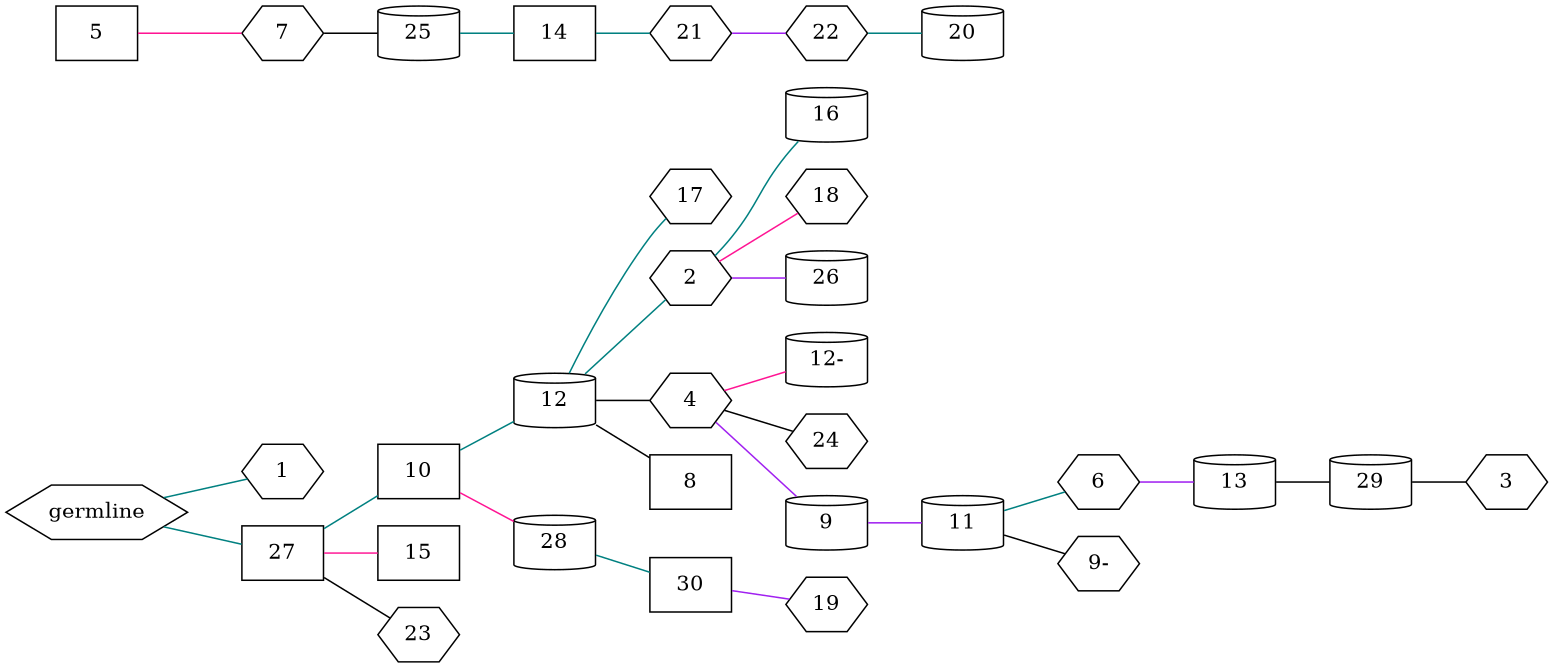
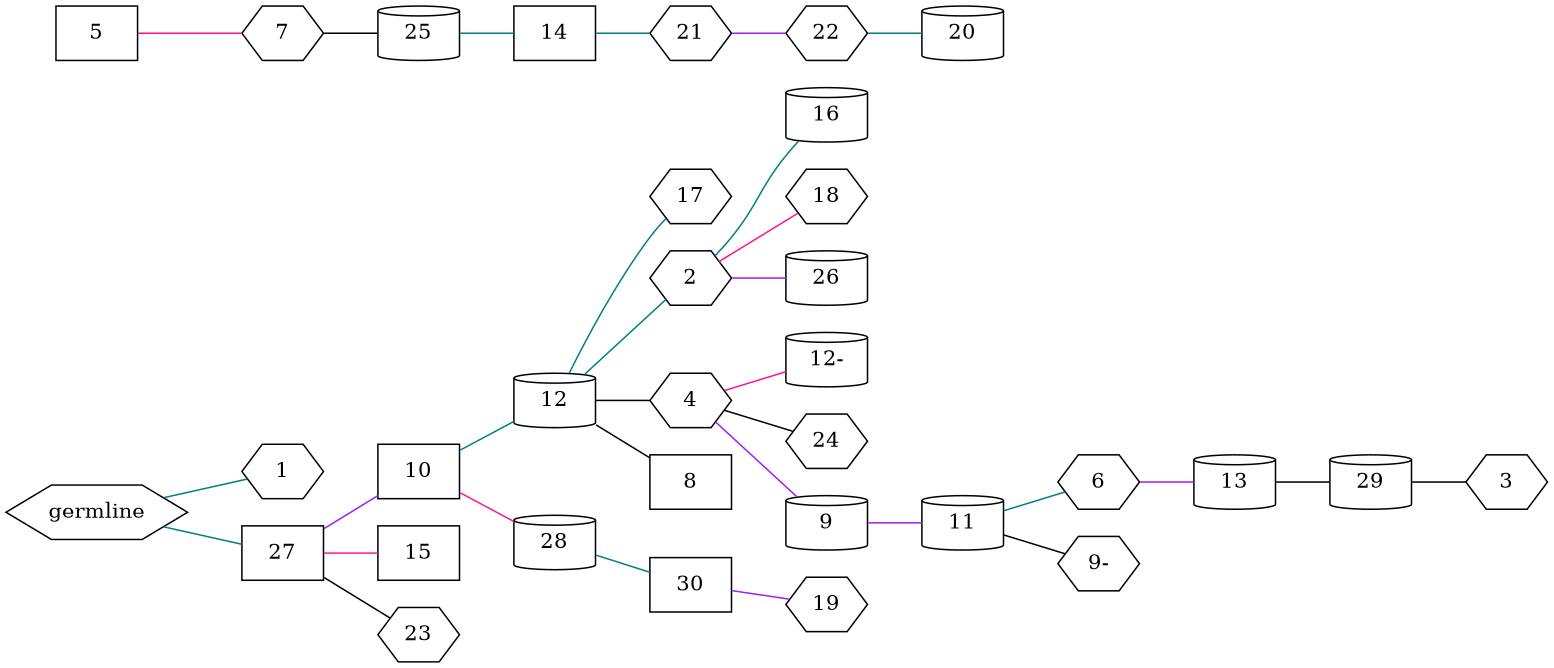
edge "10" -- "27": color teal -> purple
